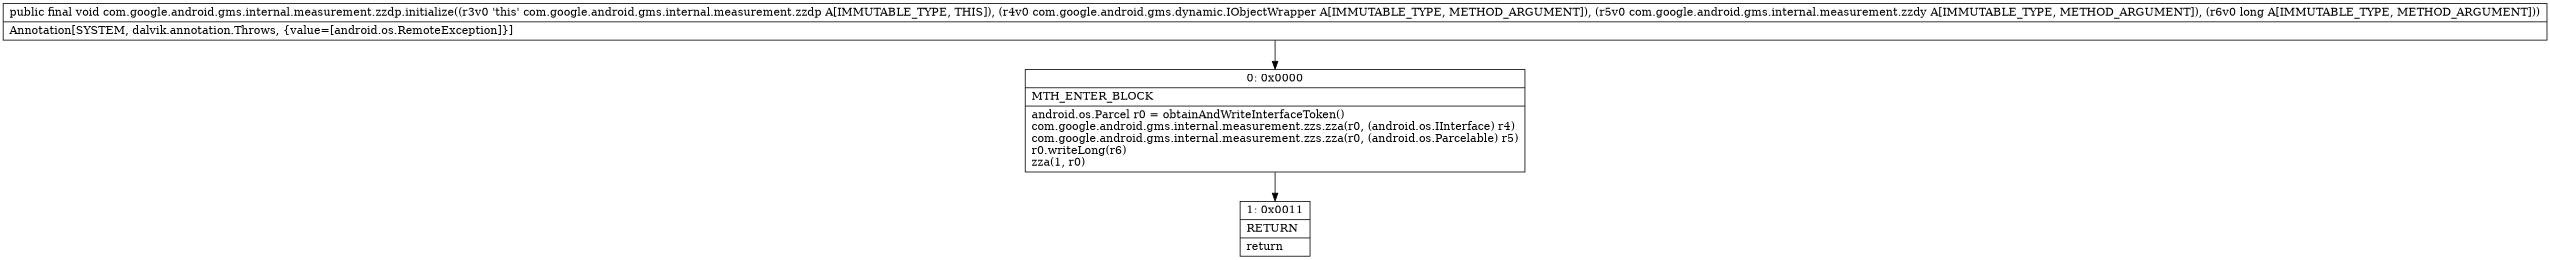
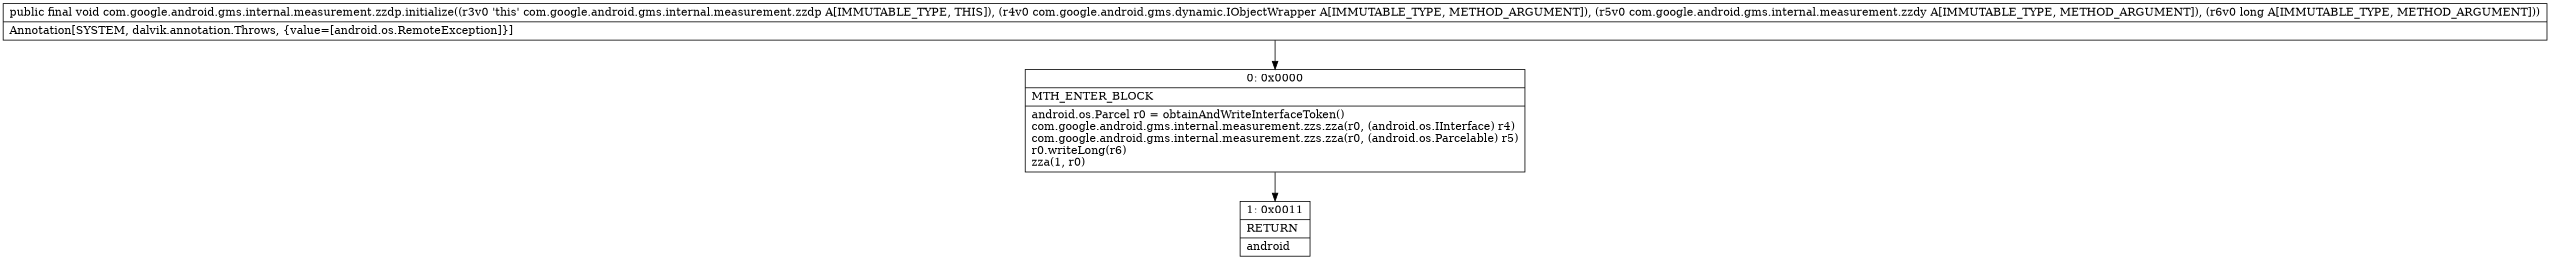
node "1: 0x0011": text "return" -> "android"
